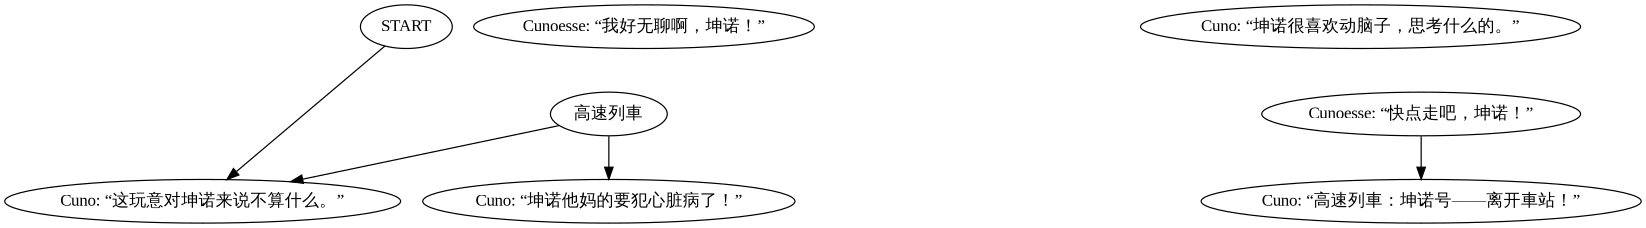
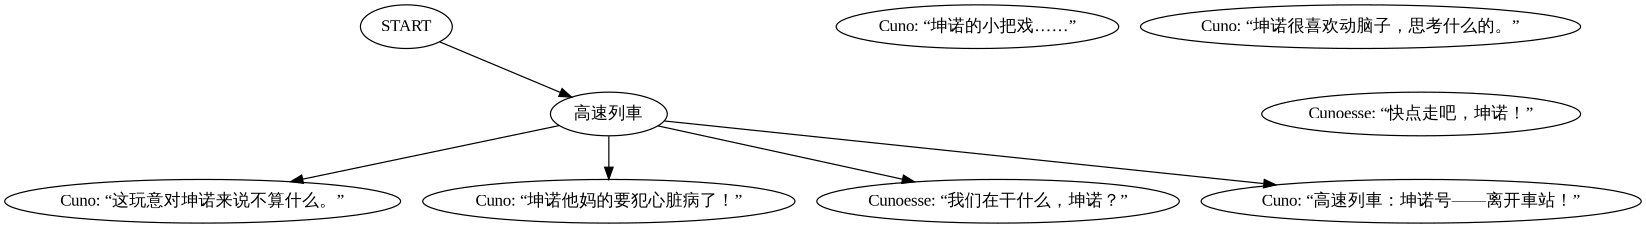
node "Cunoesse: “我好无聊啊，坤诺！”": removed
node "Cuno: “坤诺的小把戏……”": added
edge "START" -> "Cuno: “这玩意对坤诺来说不算什么。”": now "START" -> "高速列車"
edge "Cunoesse: “快点走吧，坤诺！”" -> "Cuno: “高速列車：坤诺号——离开車站！”": now "高速列車" -> "Cuno: “高速列車：坤诺号——离开車站！”"
node "Cunoesse: “我们在干什么，坤诺？”": added
